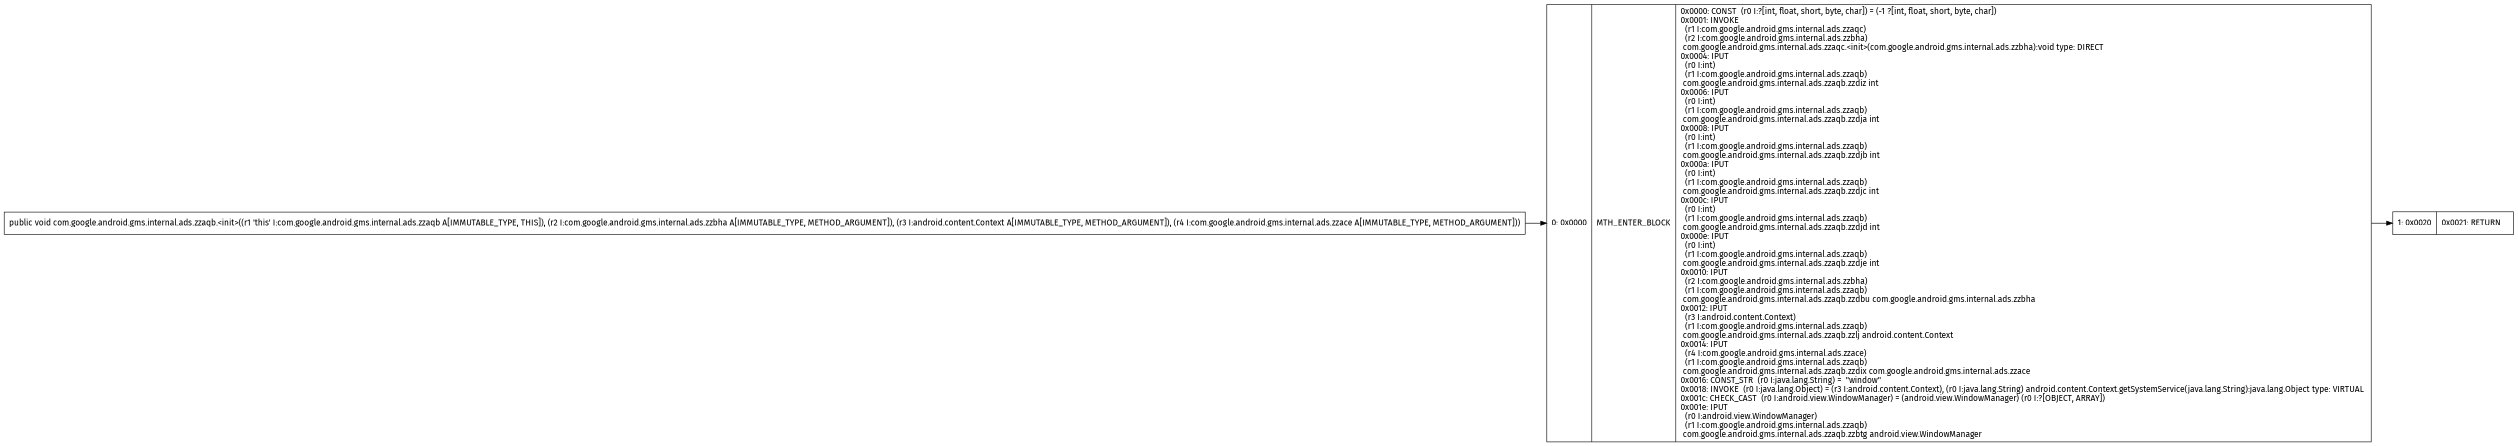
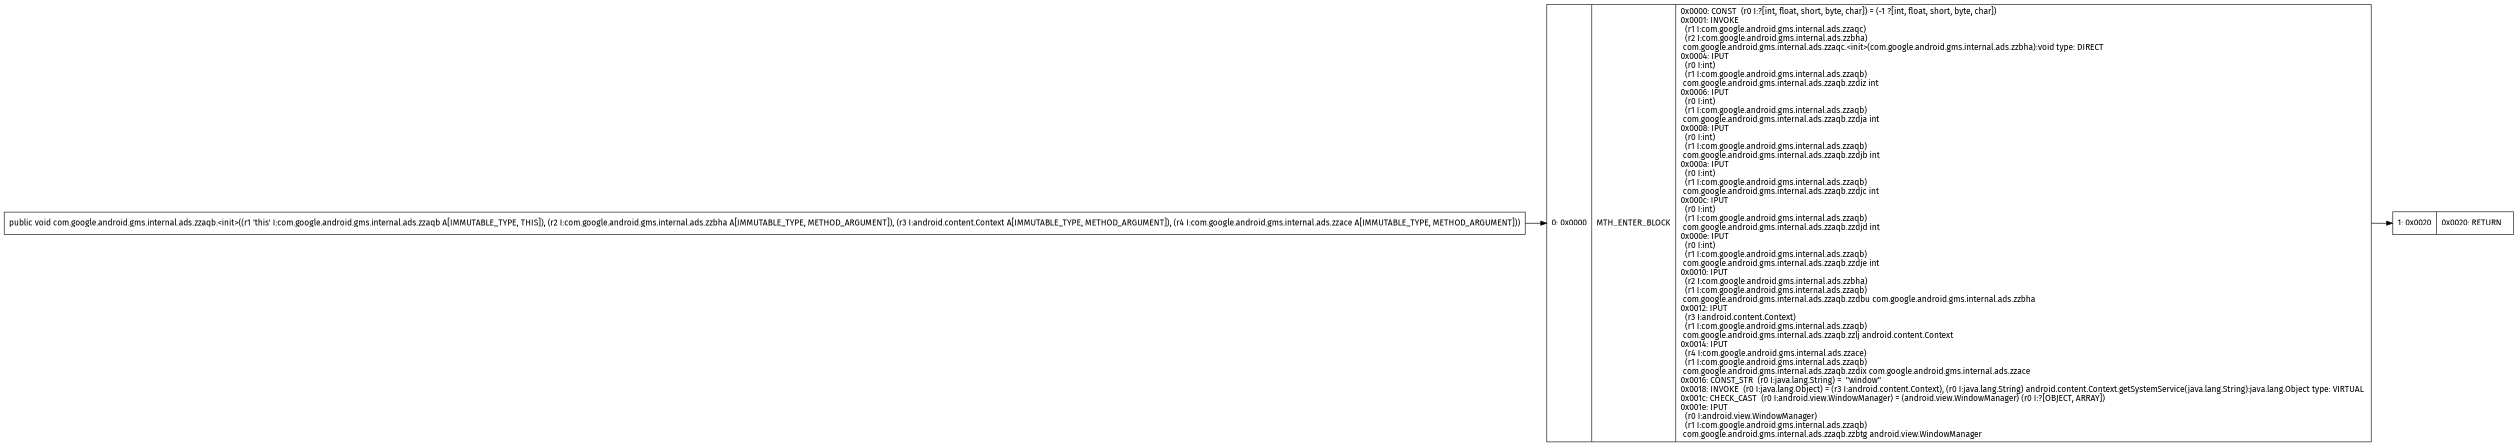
node "1: 0x0020": text "0x0021: RETURN" -> "0x0020: RETURN"
